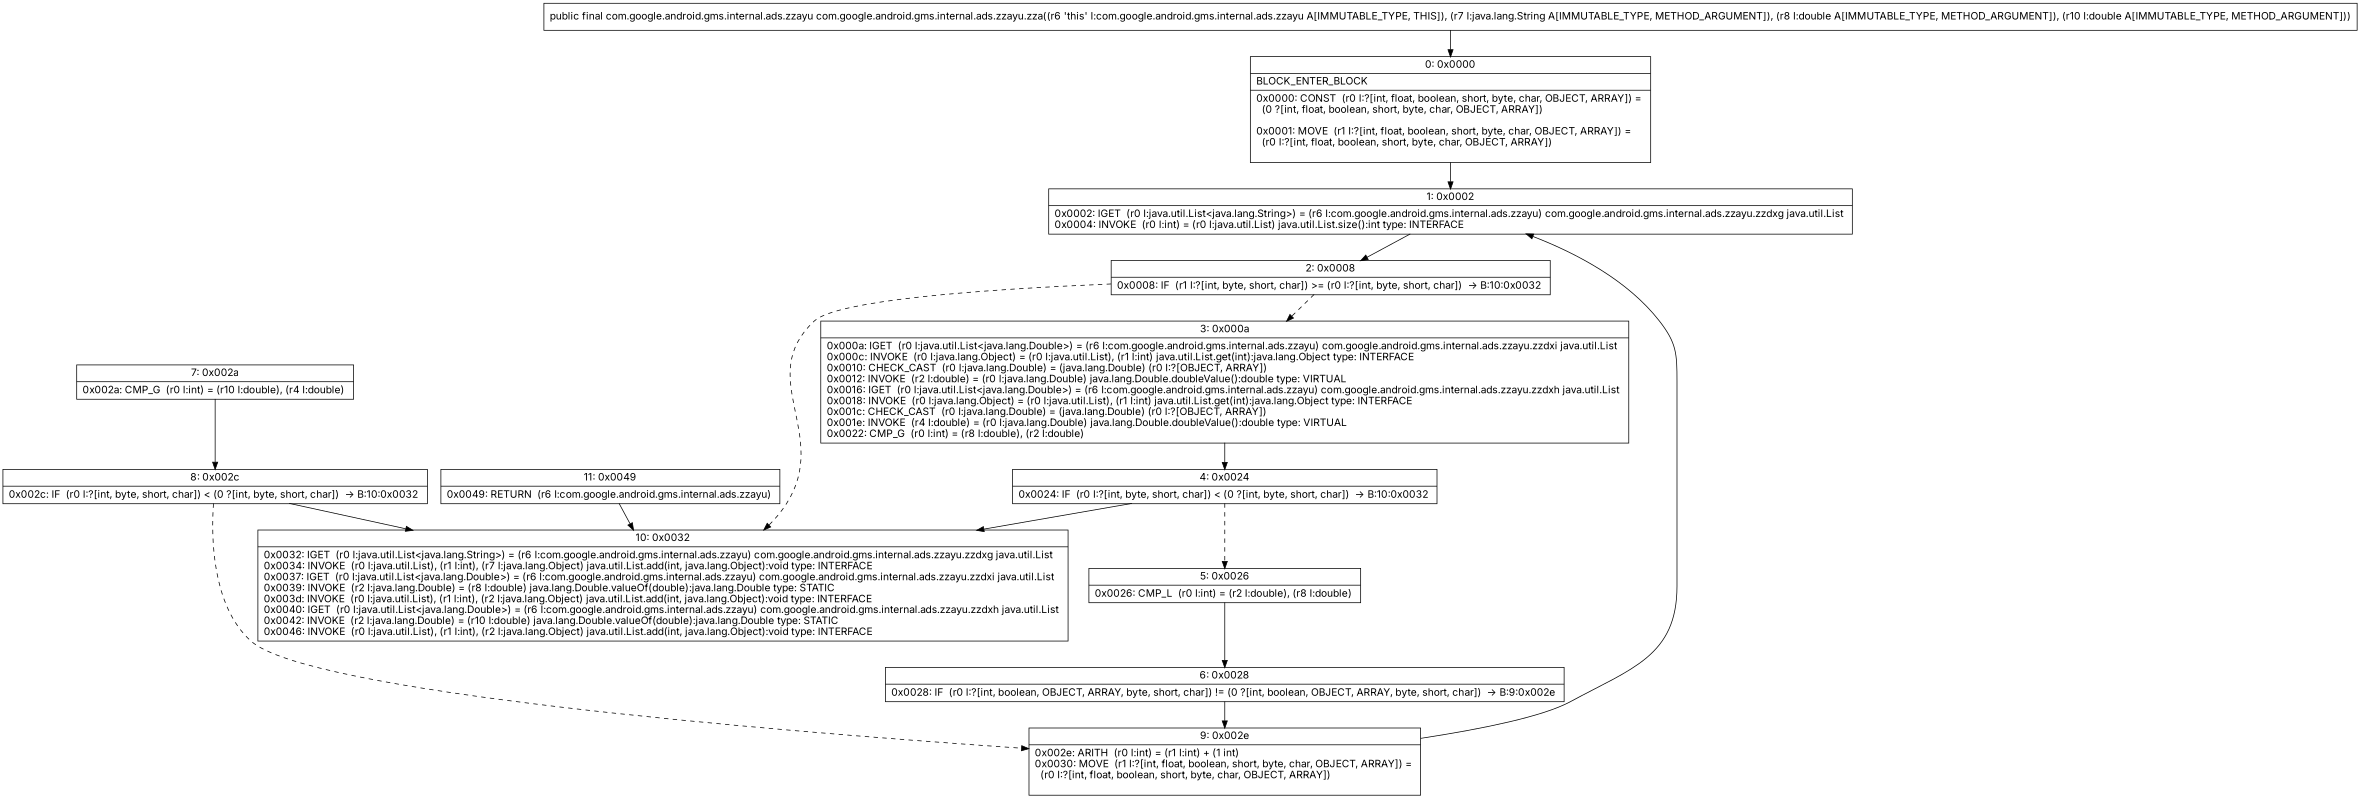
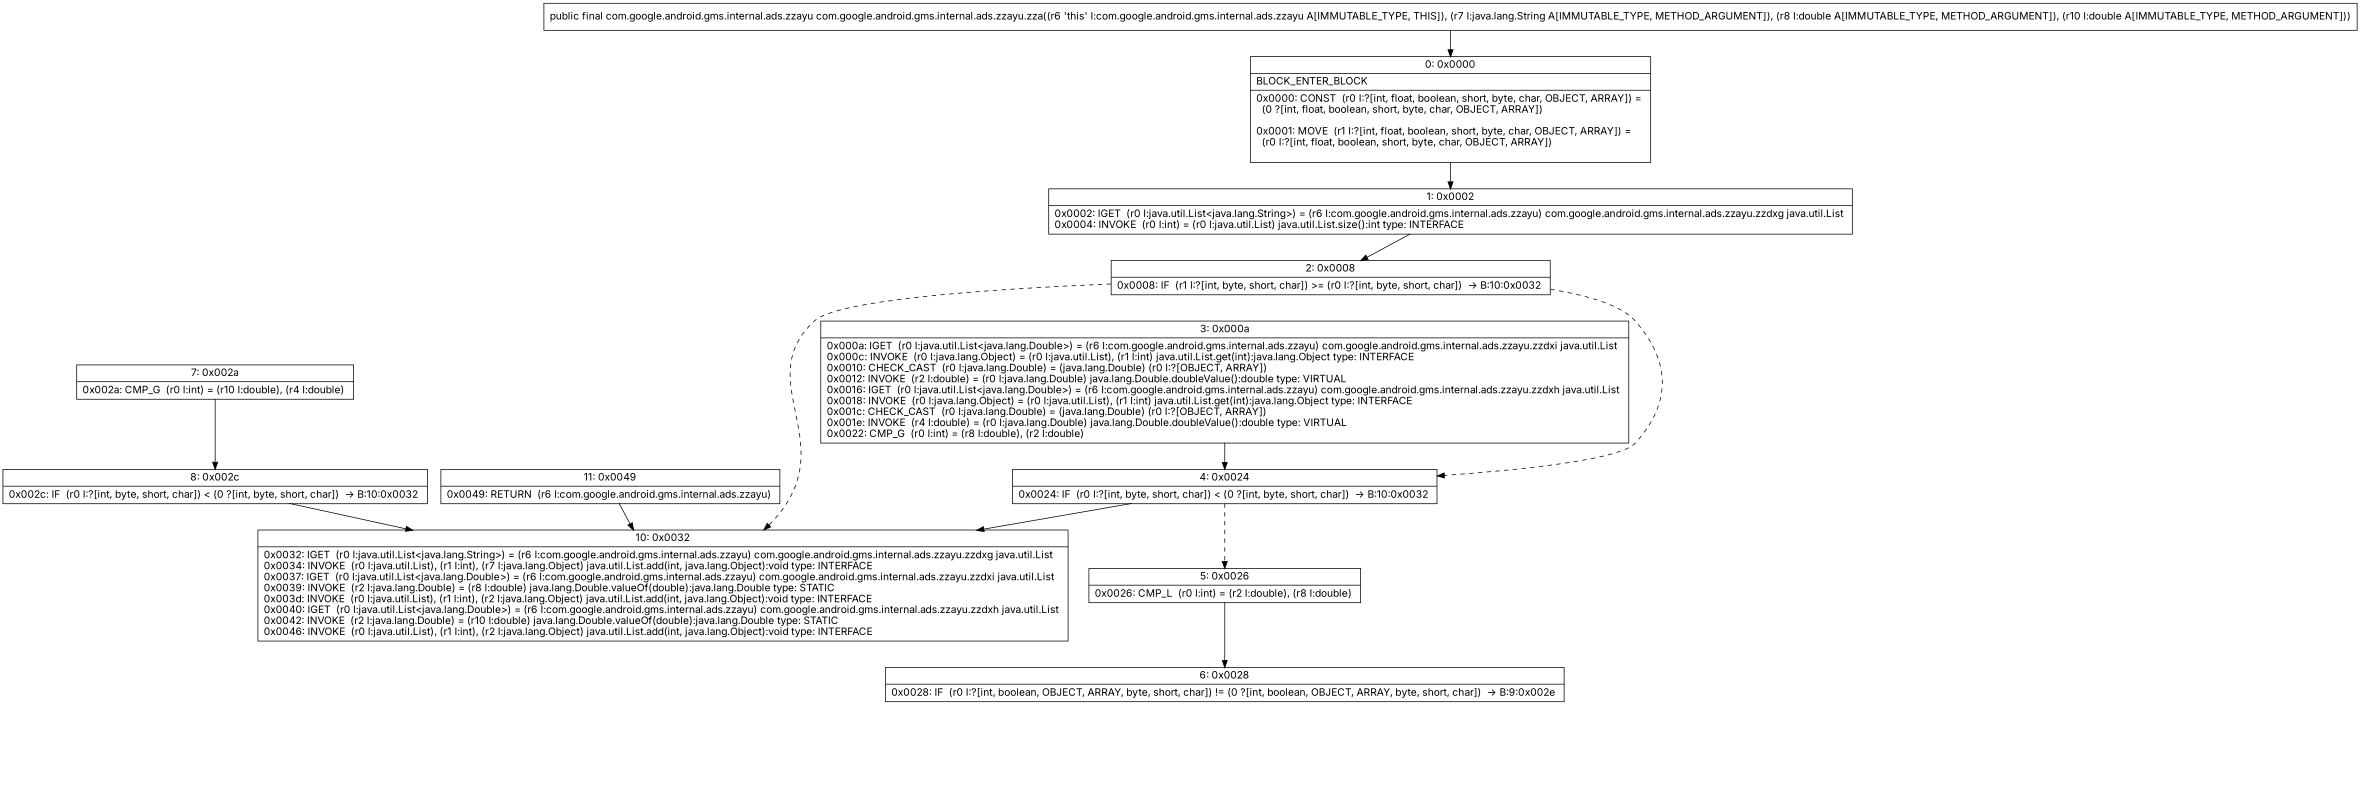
edge "2: 0x0008" -> "3: 0x000a": now "2: 0x0008" -> "4: 0x0024"
node "9: 0x002e": removed
